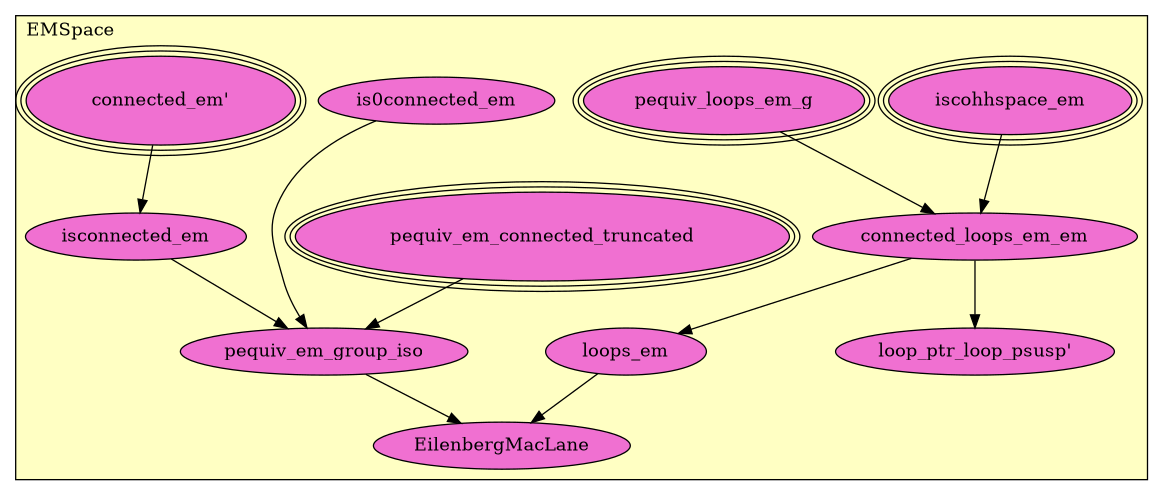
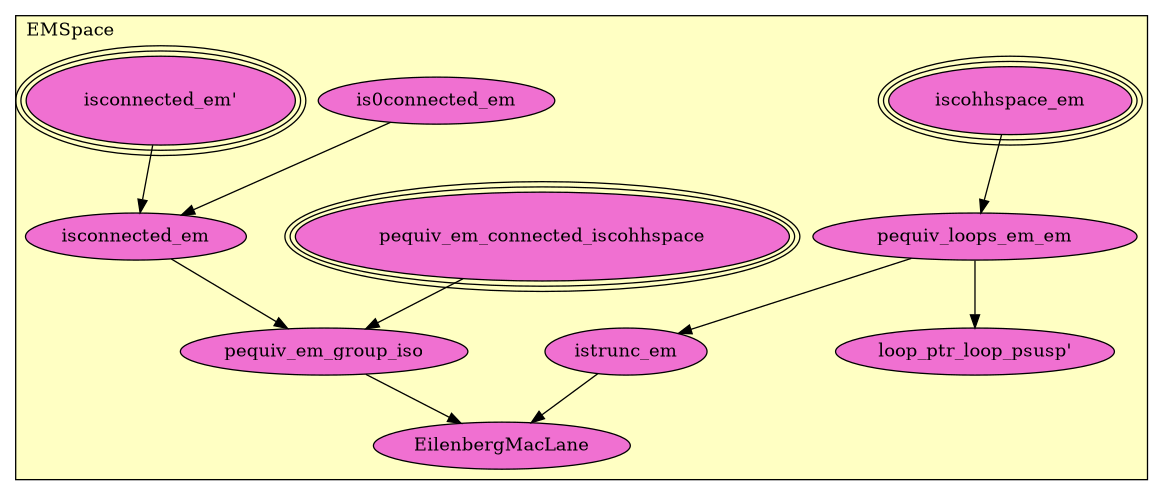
node "connected_em'": label "connected_em'" -> "isconnected_em'"
node "pequiv_loops_em_g": removed
edge "is0connected_em" -> "pequiv_em_group_iso": now "is0connected_em" -> "isconnected_em"
node "pequiv_em_connected_truncated": label "pequiv_em_connected_truncated" -> "pequiv_em_connected_iscohhspace"
node "connected_loops_em_em": label "connected_loops_em_em" -> "pequiv_loops_em_em"
node "loops_em": label "loops_em" -> "istrunc_em"
